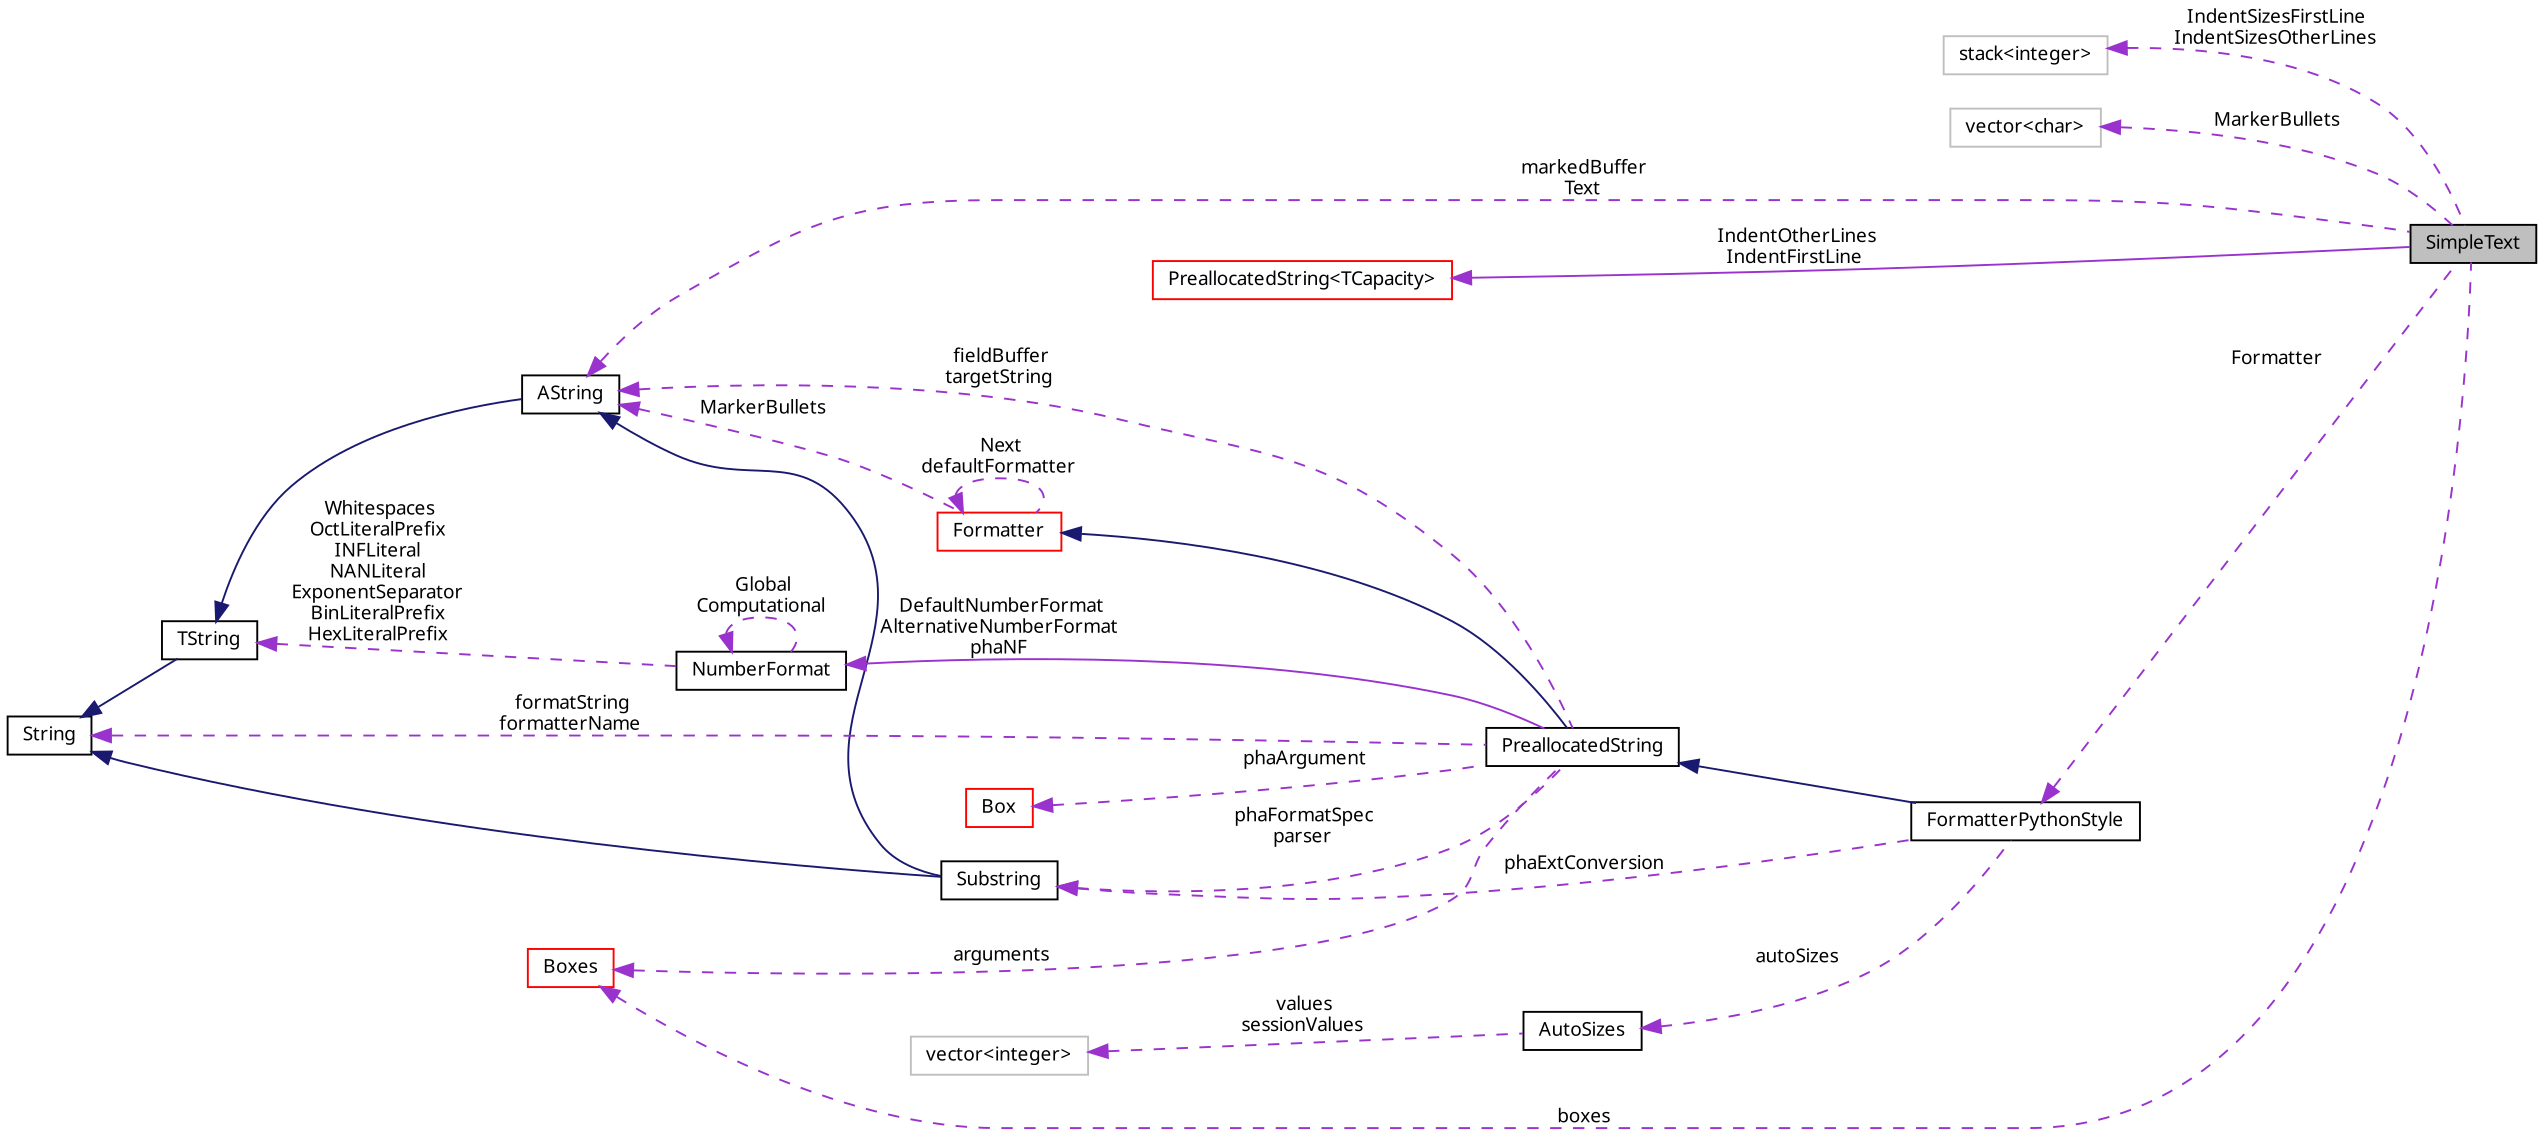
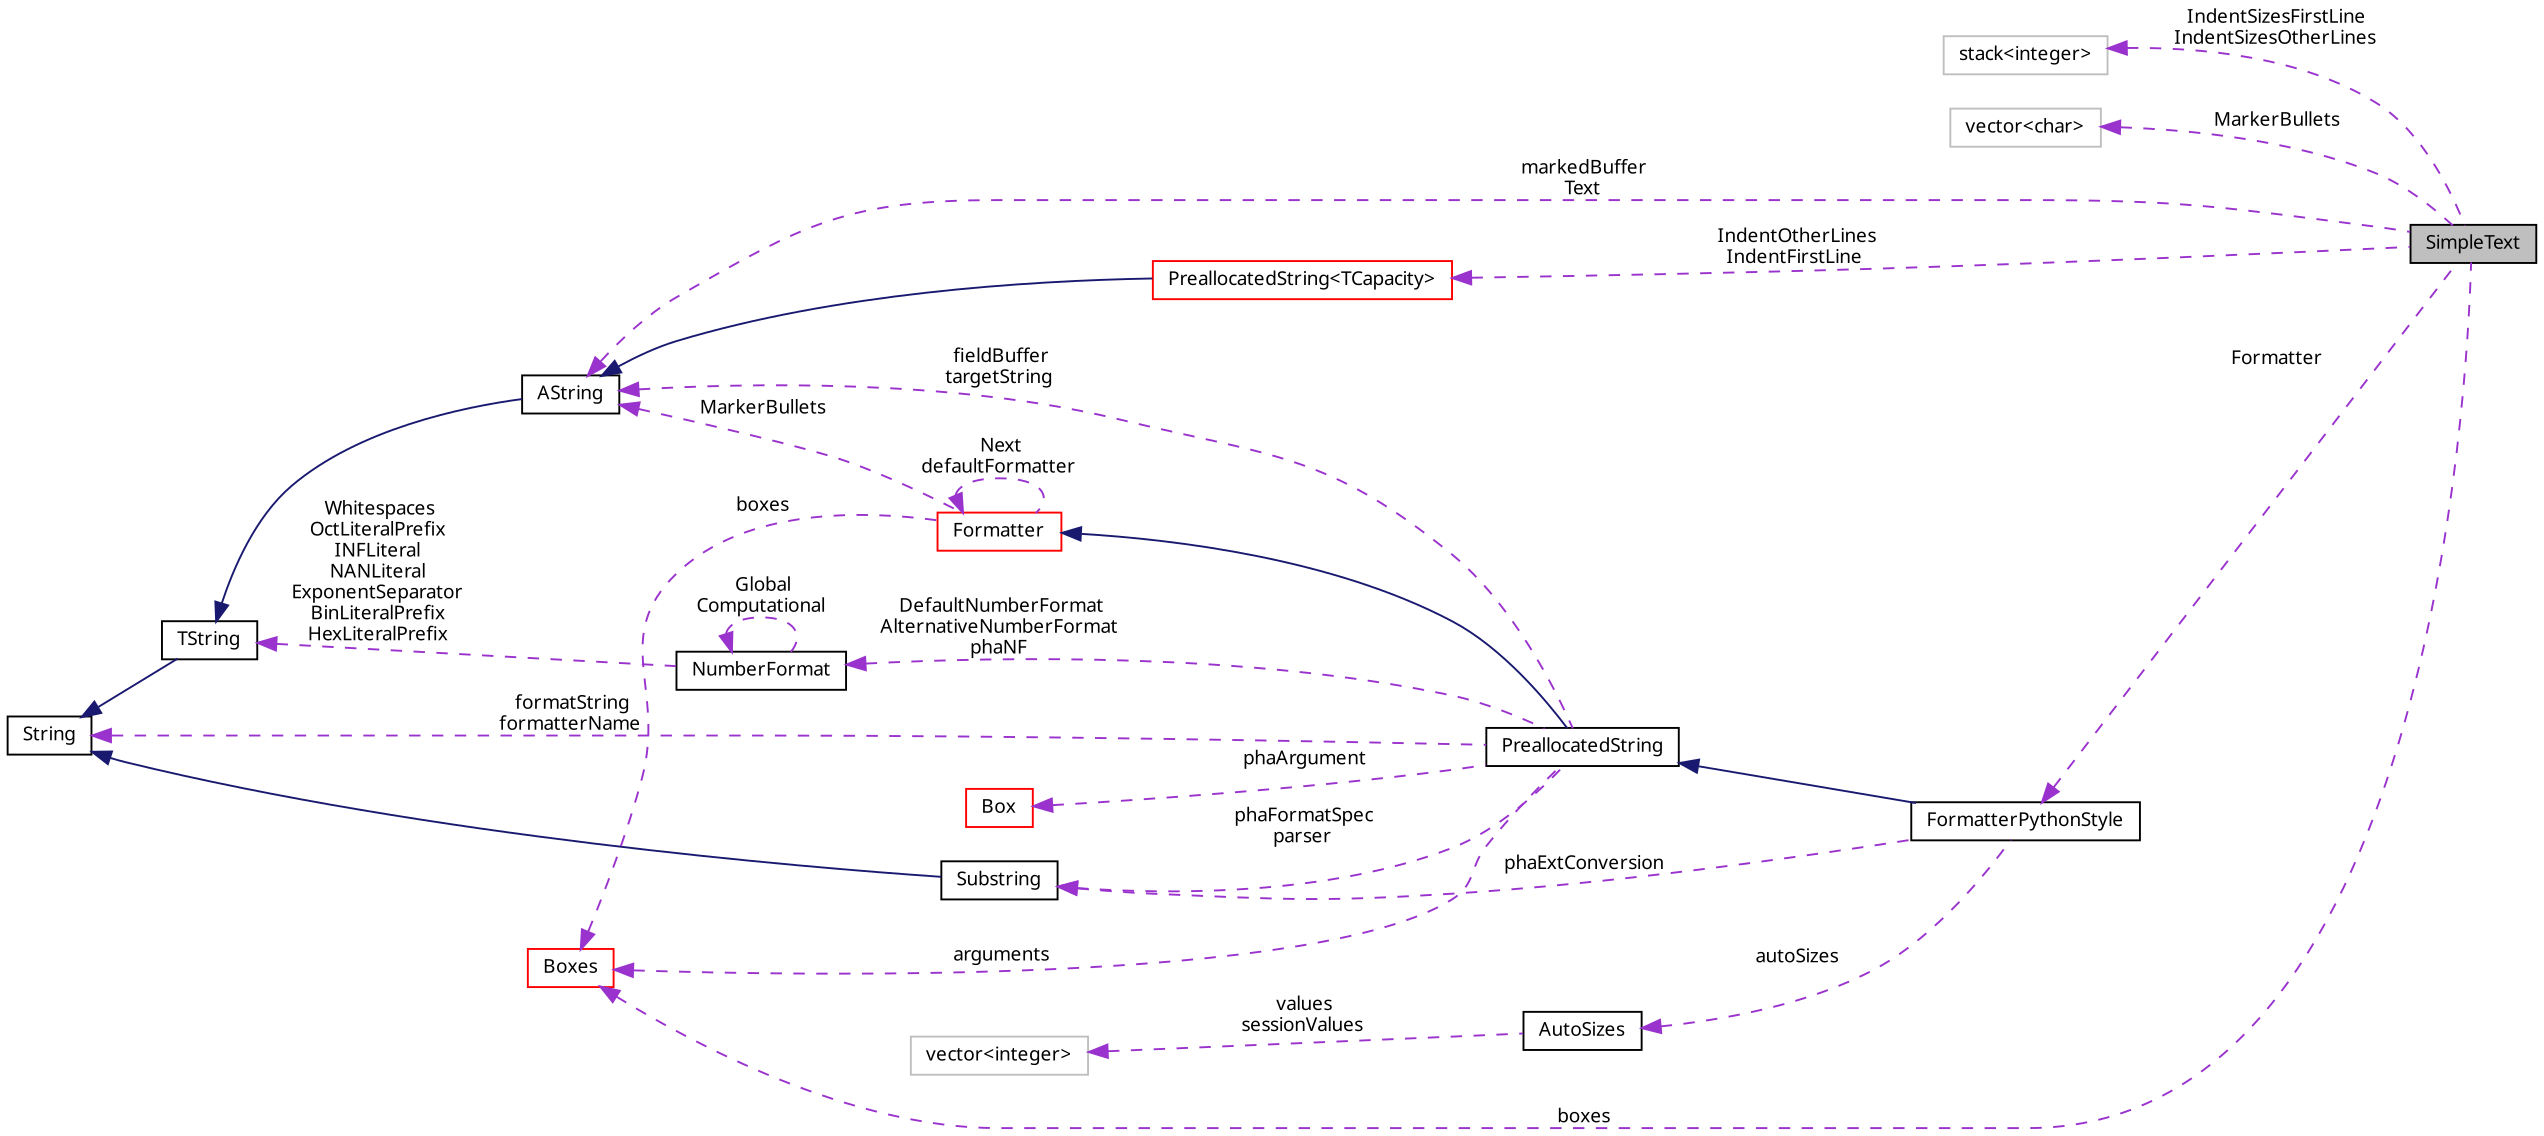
edge "SimpleText" -> "PreallocatedString<TCapacity>": style solid -> dashed
edge "Substring" -> "AString": now "PreallocatedString<TCapacity>" -> "AString"
edge "Formatter" -> "Boxes": added, label "boxes"
edge "PreallocatedString" -> "NumberFormat": style solid -> dashed
